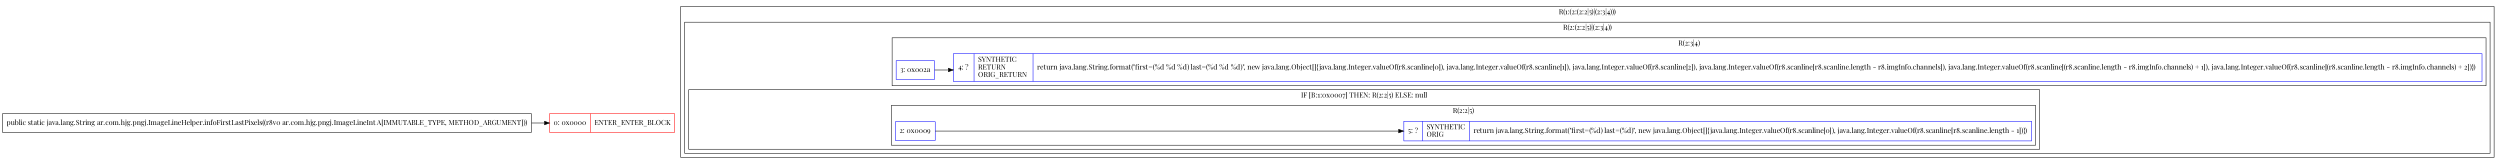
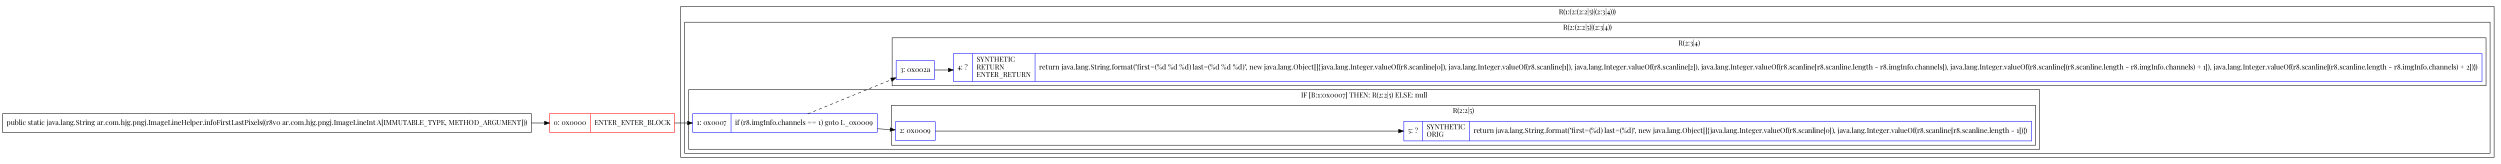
node "4: ?": text "ORIG_RETURN" -> "ENTER_RETURN"
node "1: 0x0007": added
